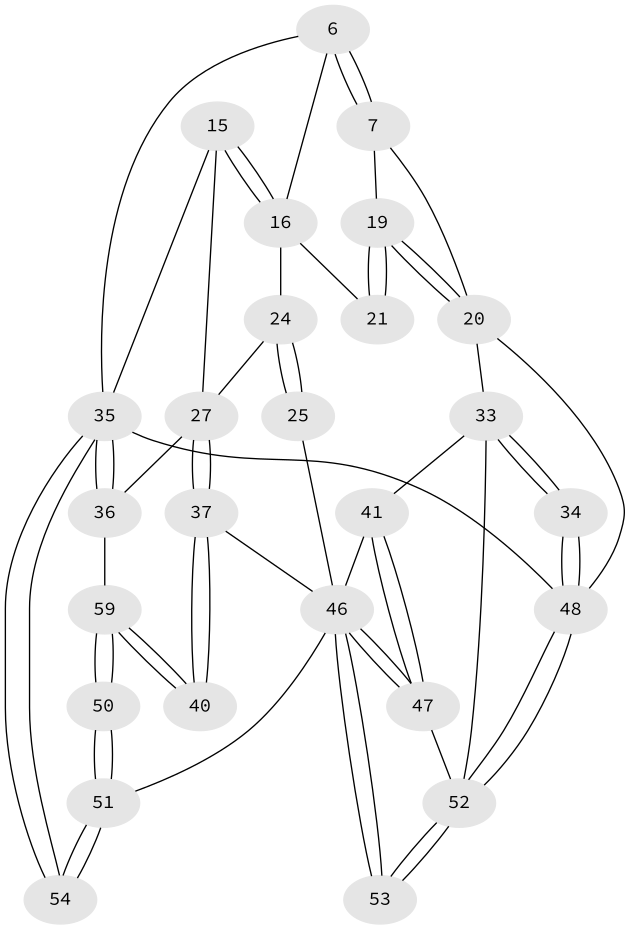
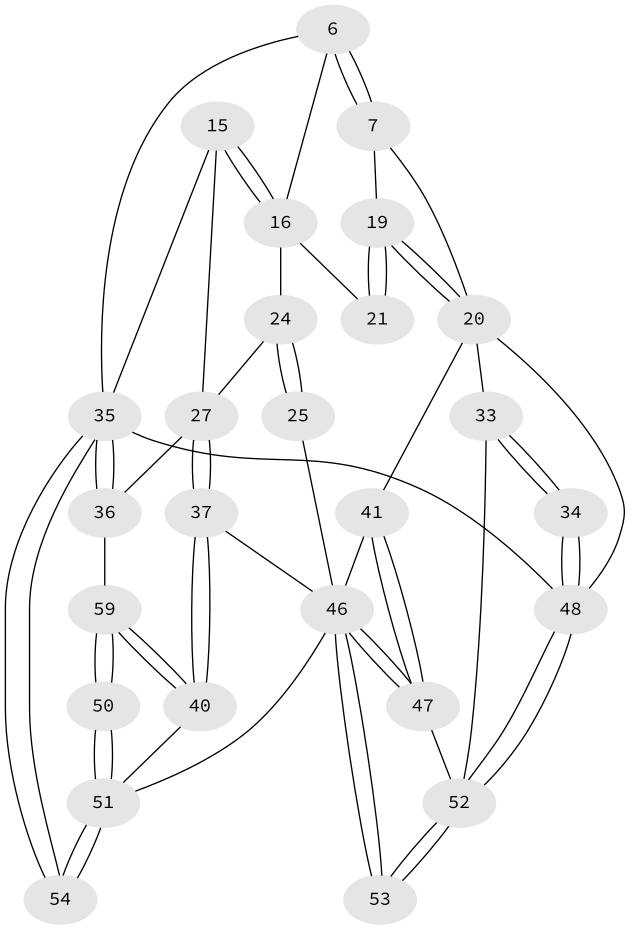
edge "33" -- "41": now "20" -- "41"
edge "40" -- "51": added
